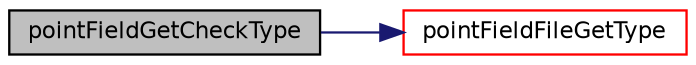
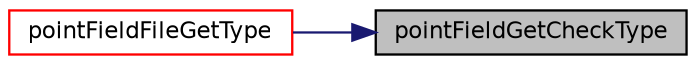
edge "pointFieldGetCheckType" -> "pointFieldFileGetType": reversed
